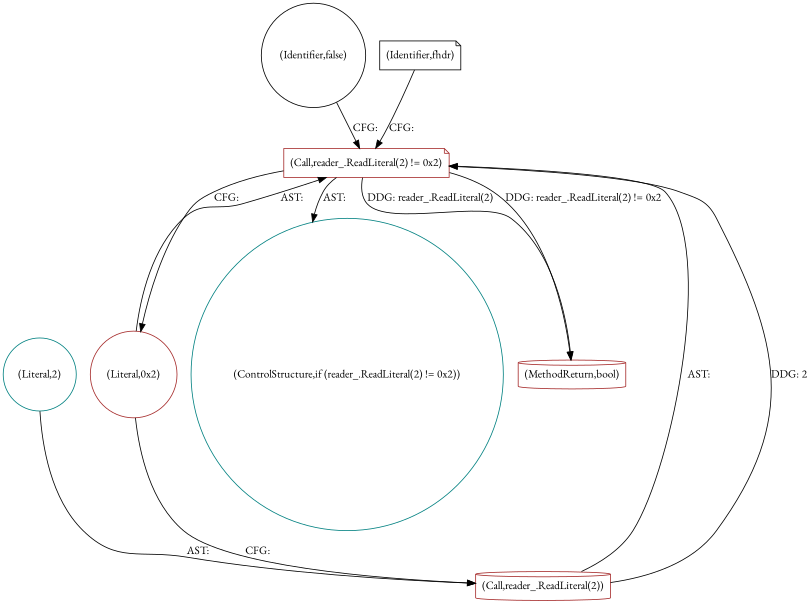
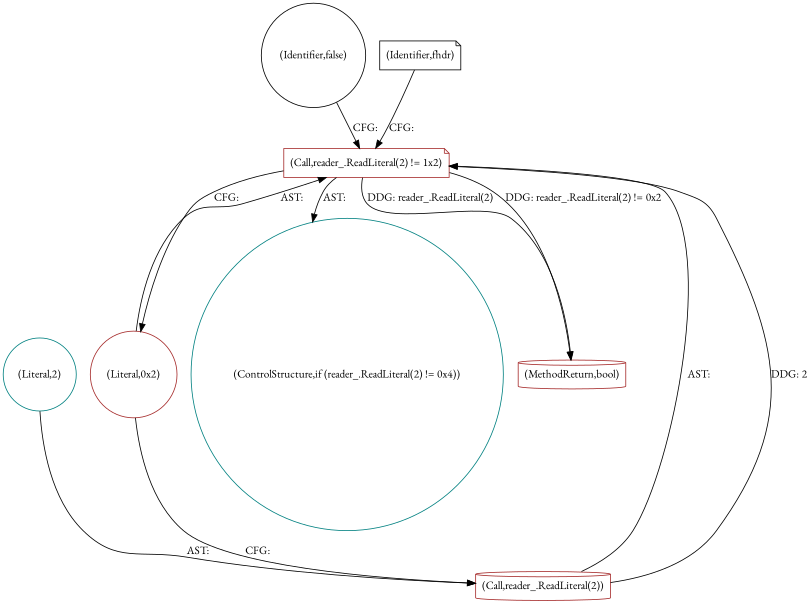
node "(Call,reader_.ReadLiteral(2) != 0x2)": label "(Call,reader_.ReadLiteral(2) != 0x2)" -> "(Call,reader_.ReadLiteral(2) != 1x2)"
node "(ControlStructure,if (reader_.ReadLiteral(2) != 0x2))": label "(ControlStructure,if (reader_.ReadLiteral(2) != 0x2))" -> "(ControlStructure,if (reader_.ReadLiteral(2) != 0x4))"
